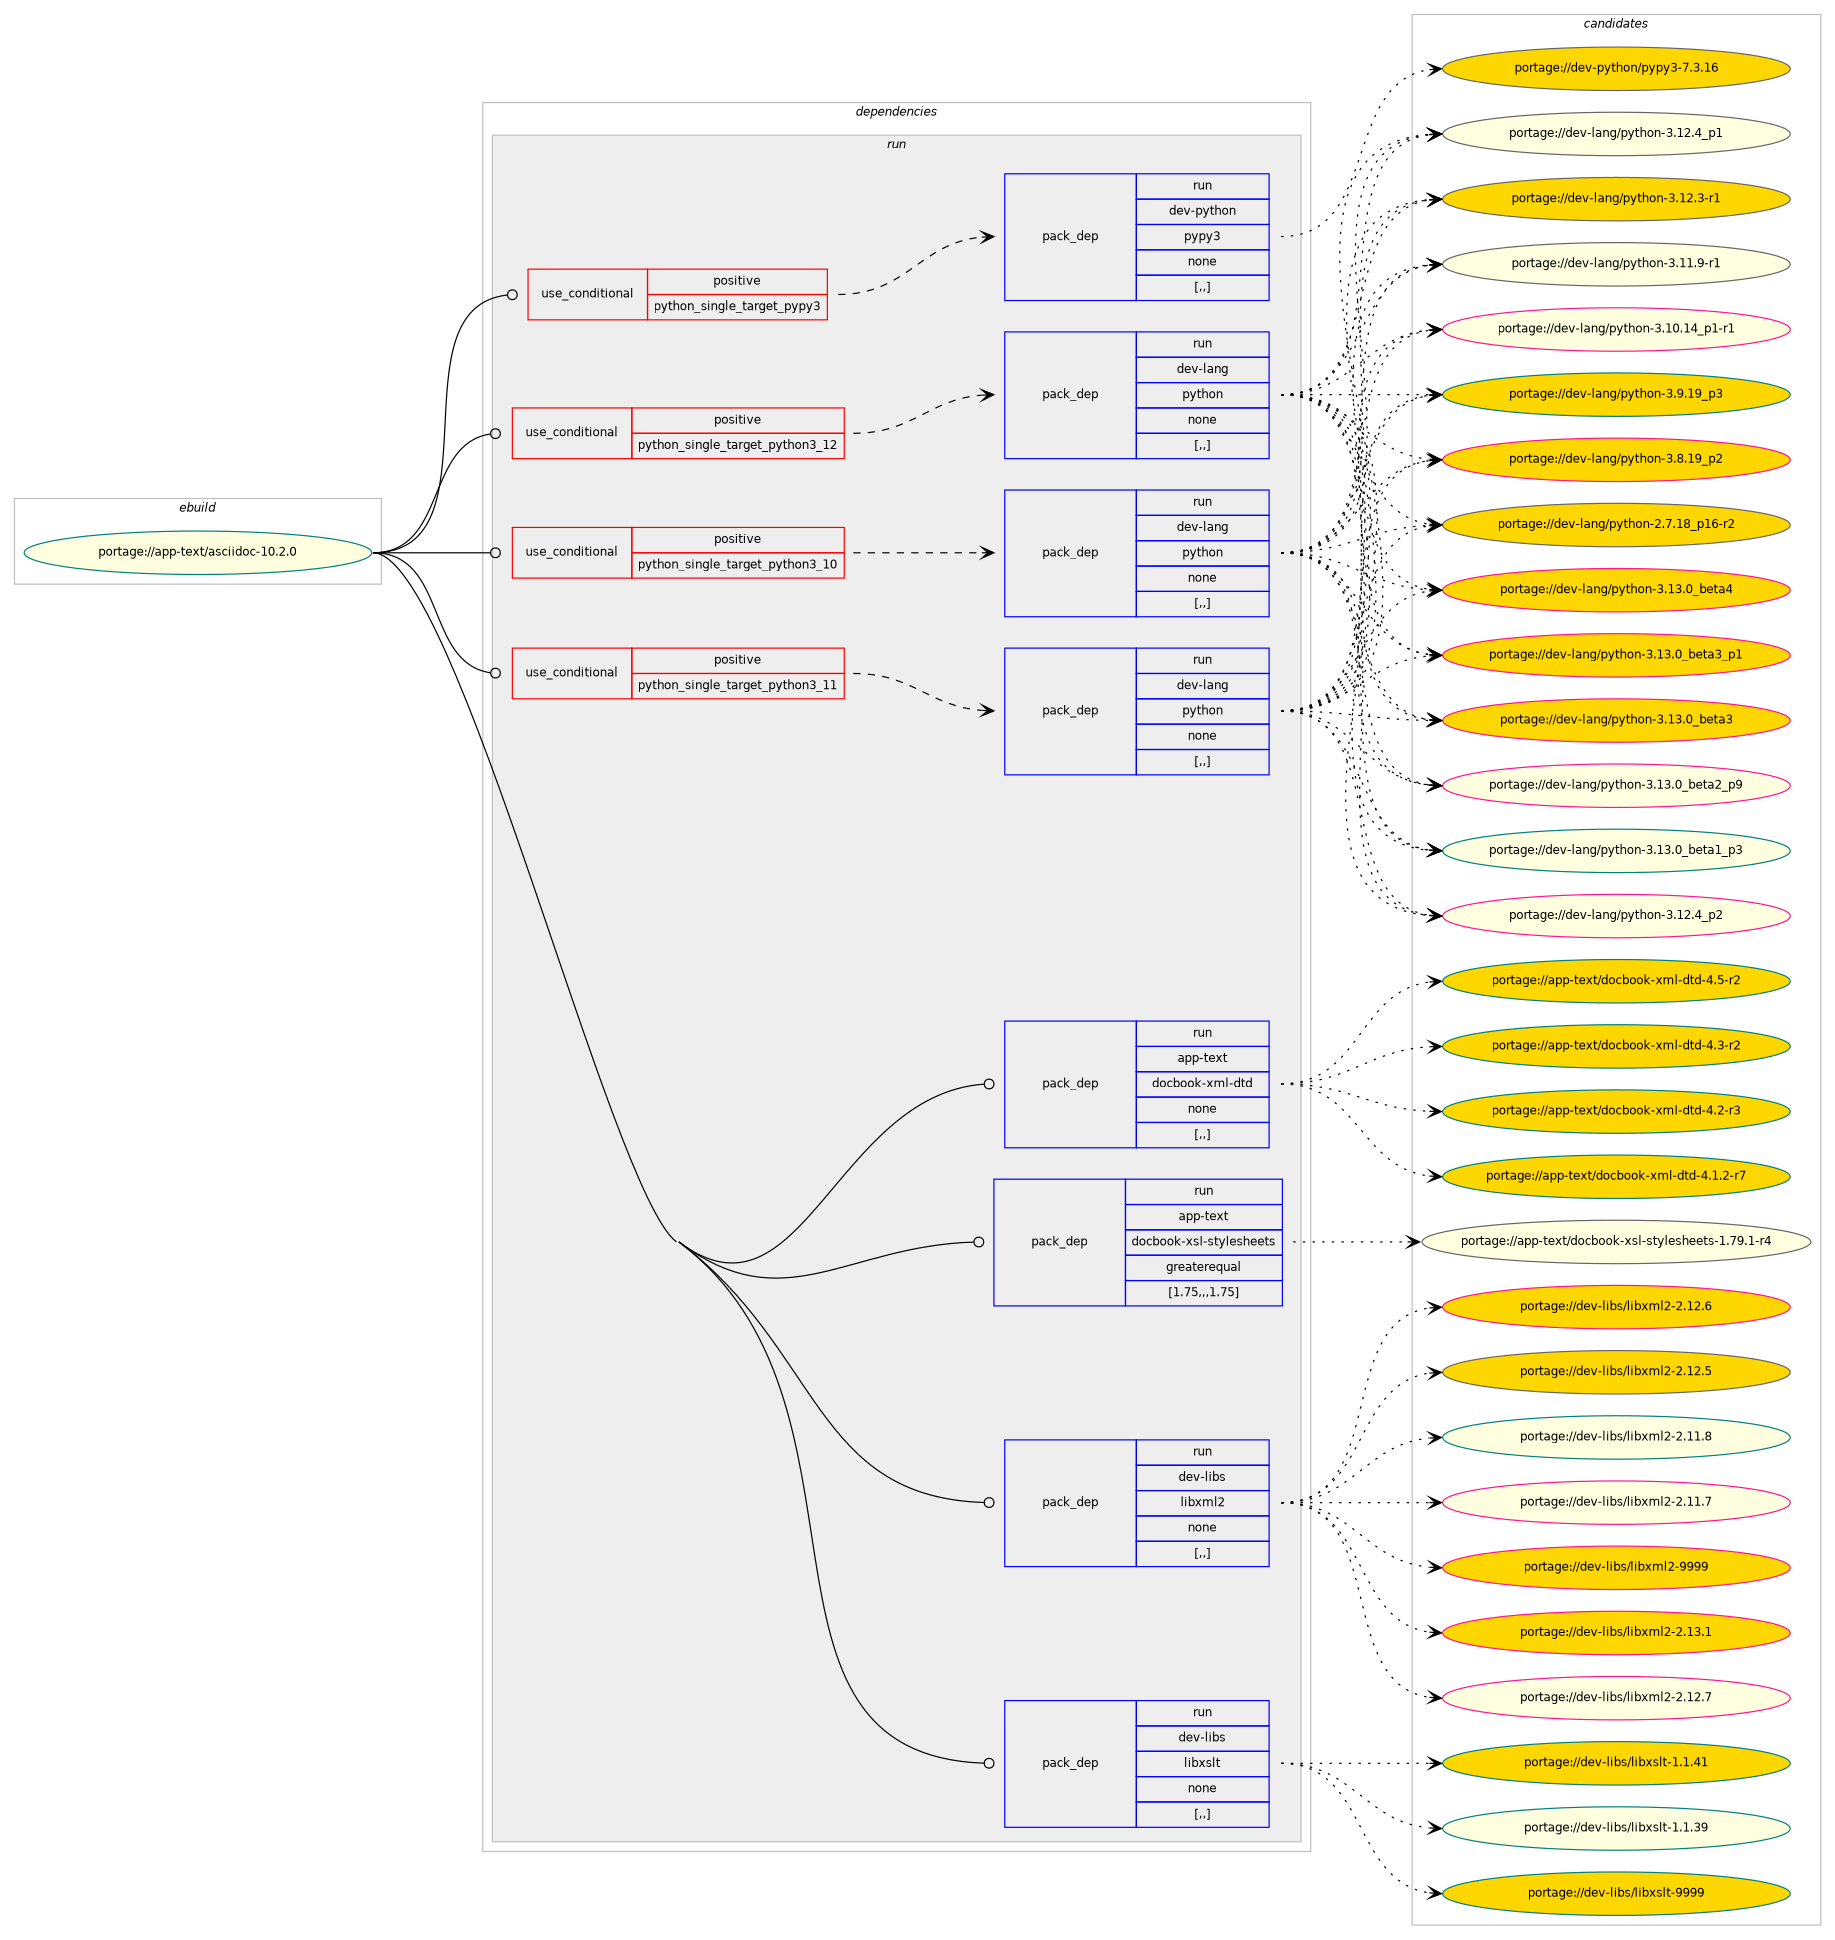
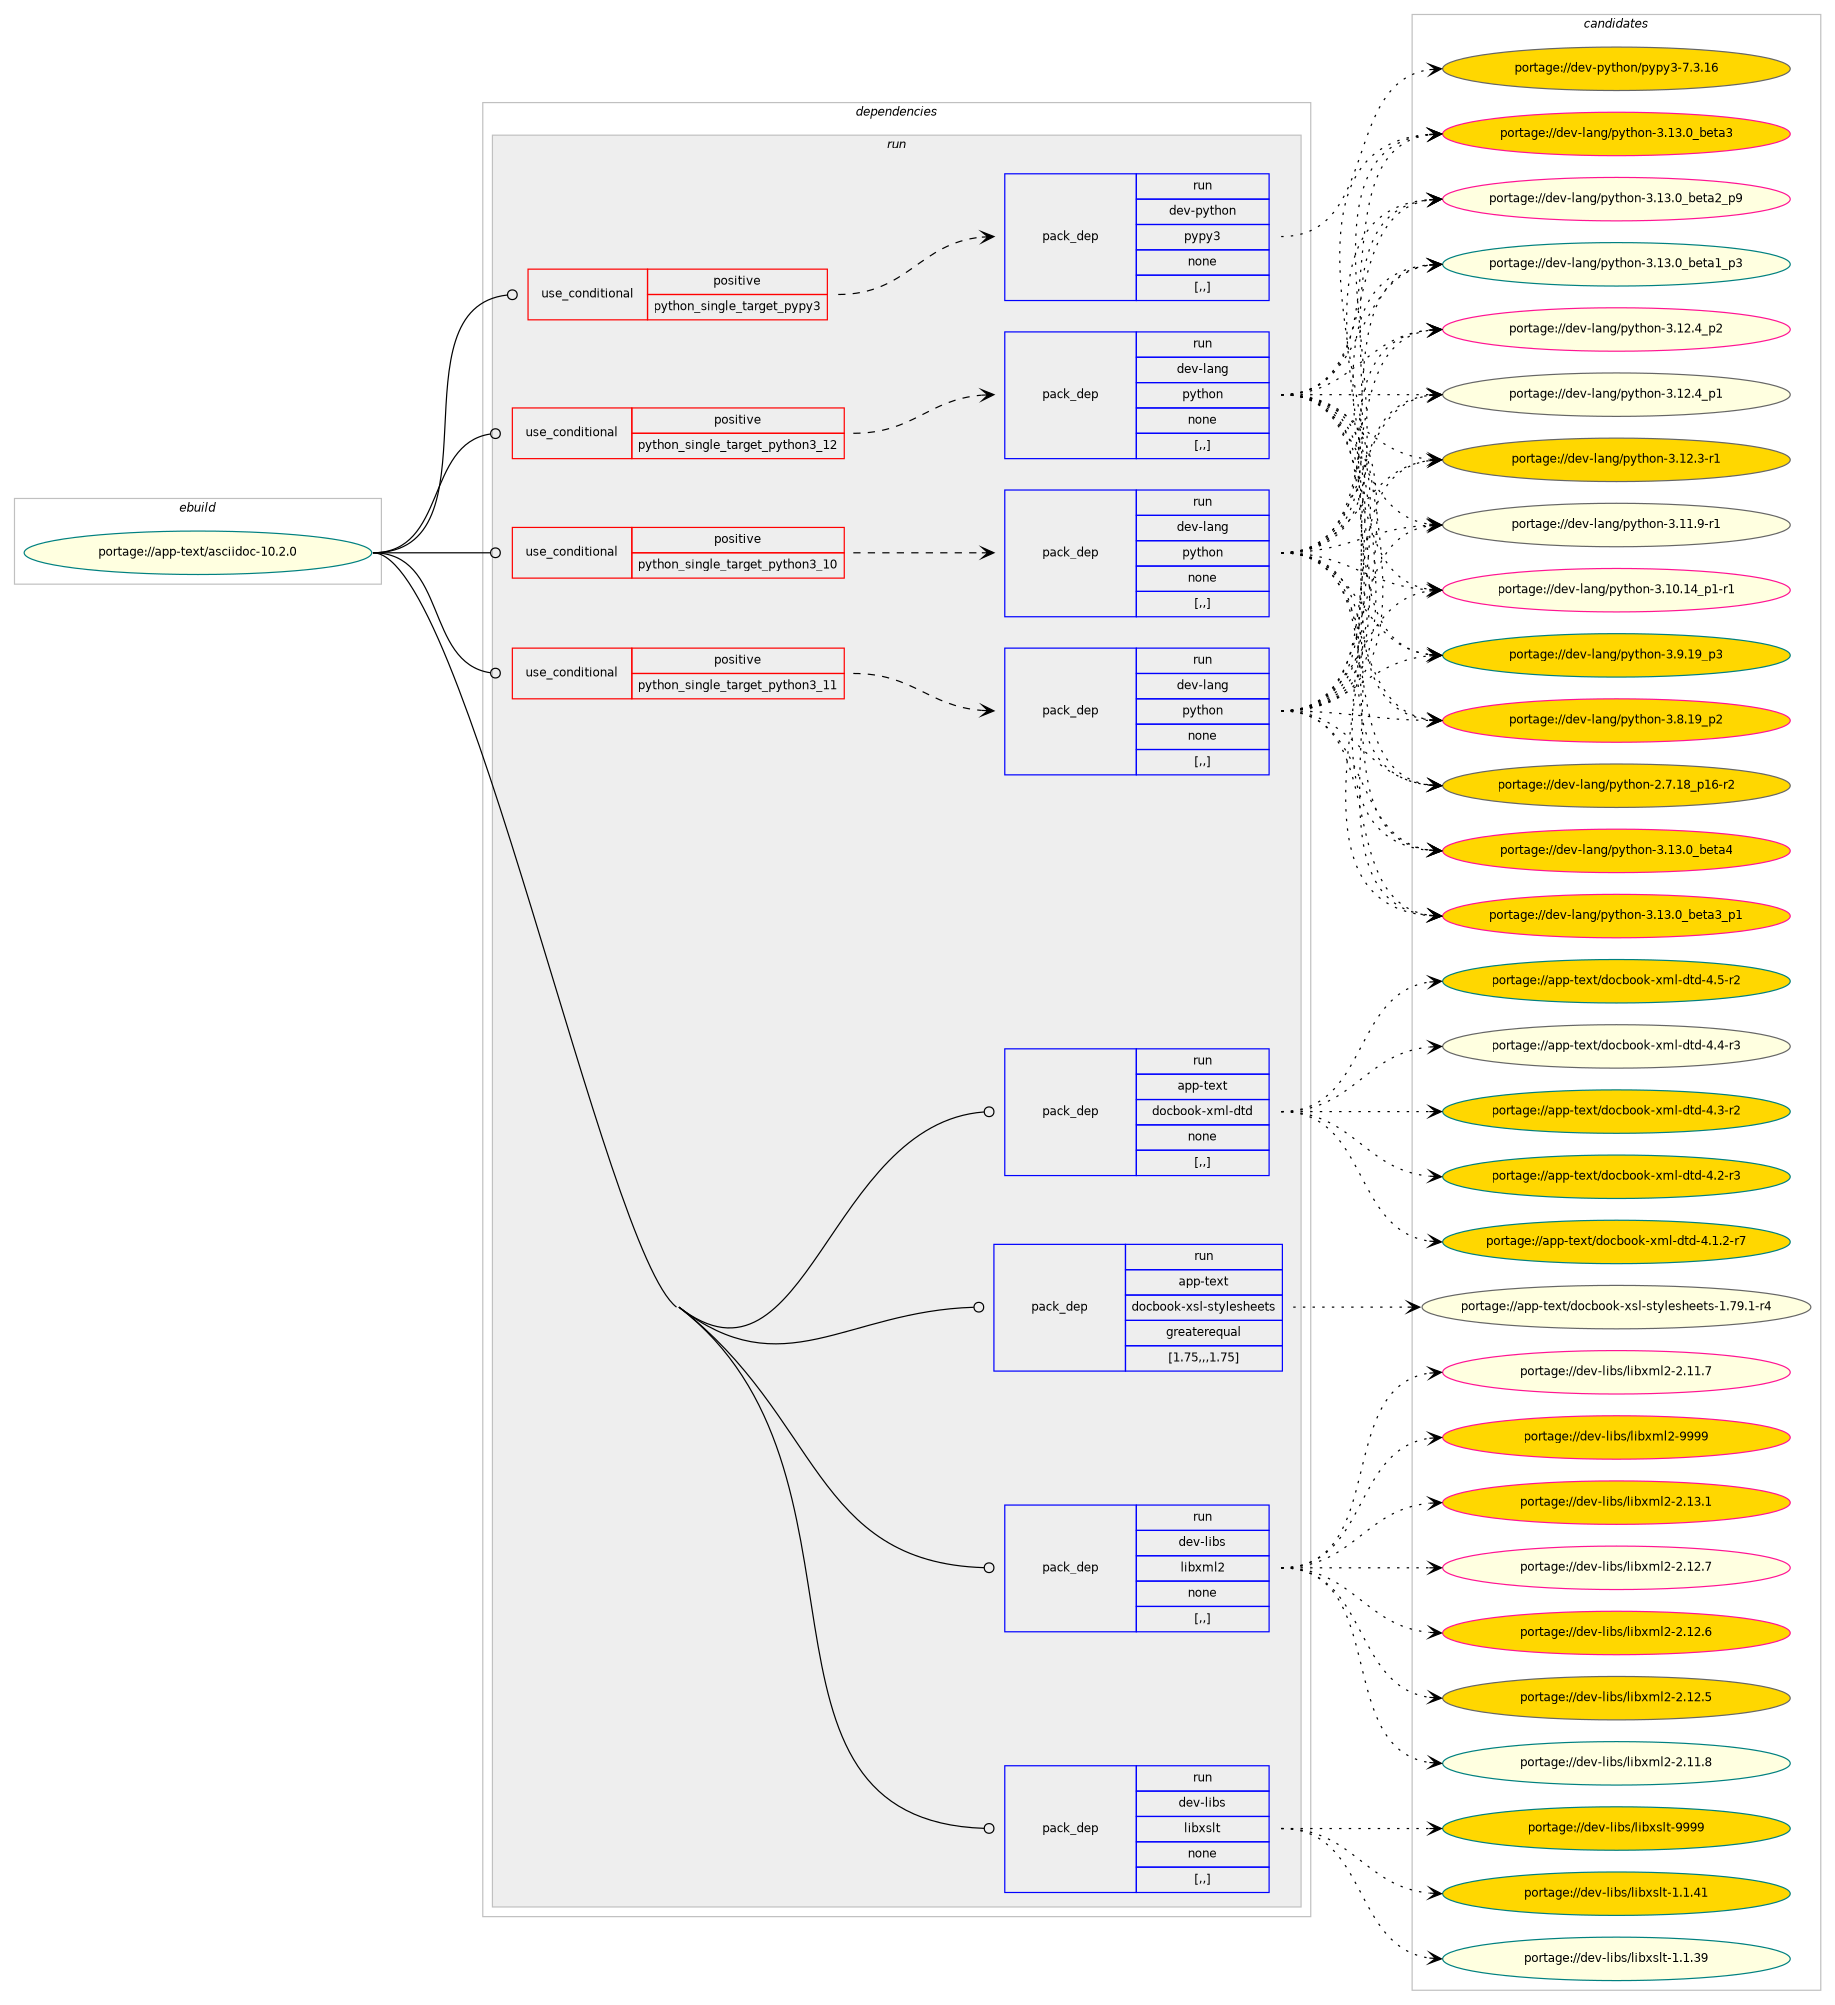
node "portage://app-text/docbook-xml-dtd-4.4-r3": added
